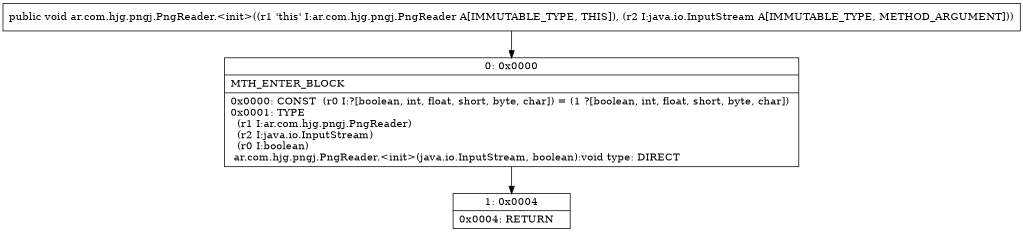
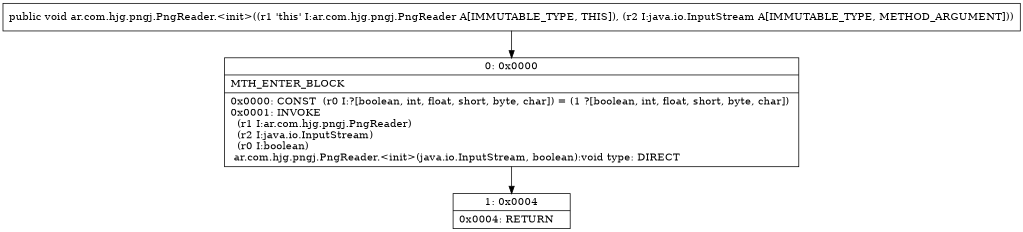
node "0: 0x0000": text "0x0001: TYPE" -> "0x0001: INVOKE"
